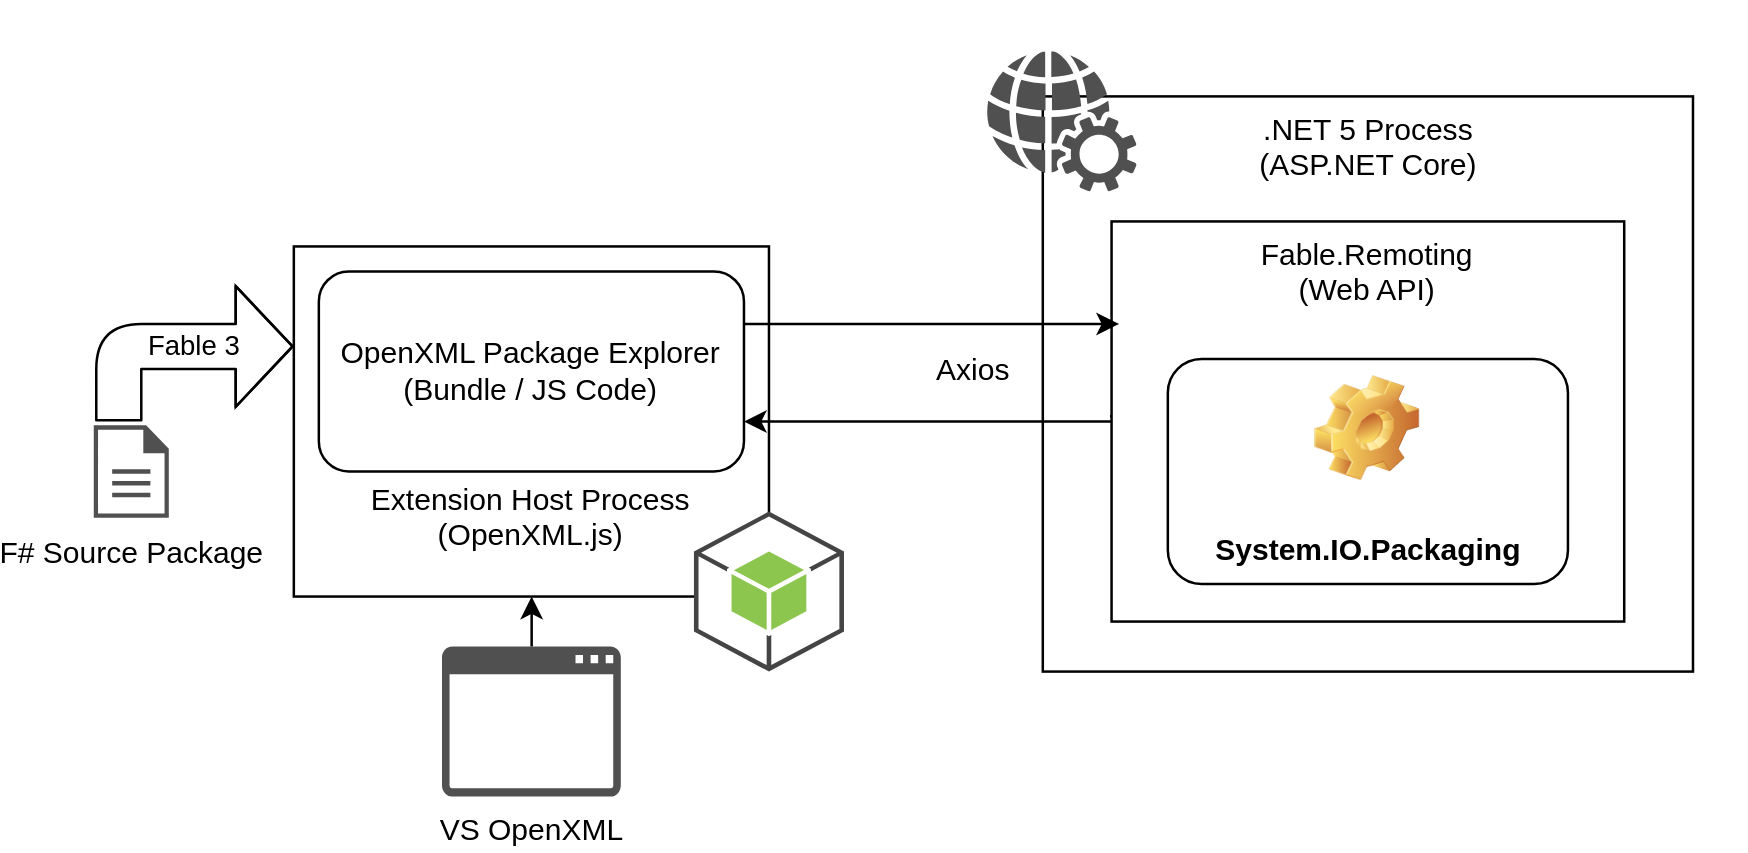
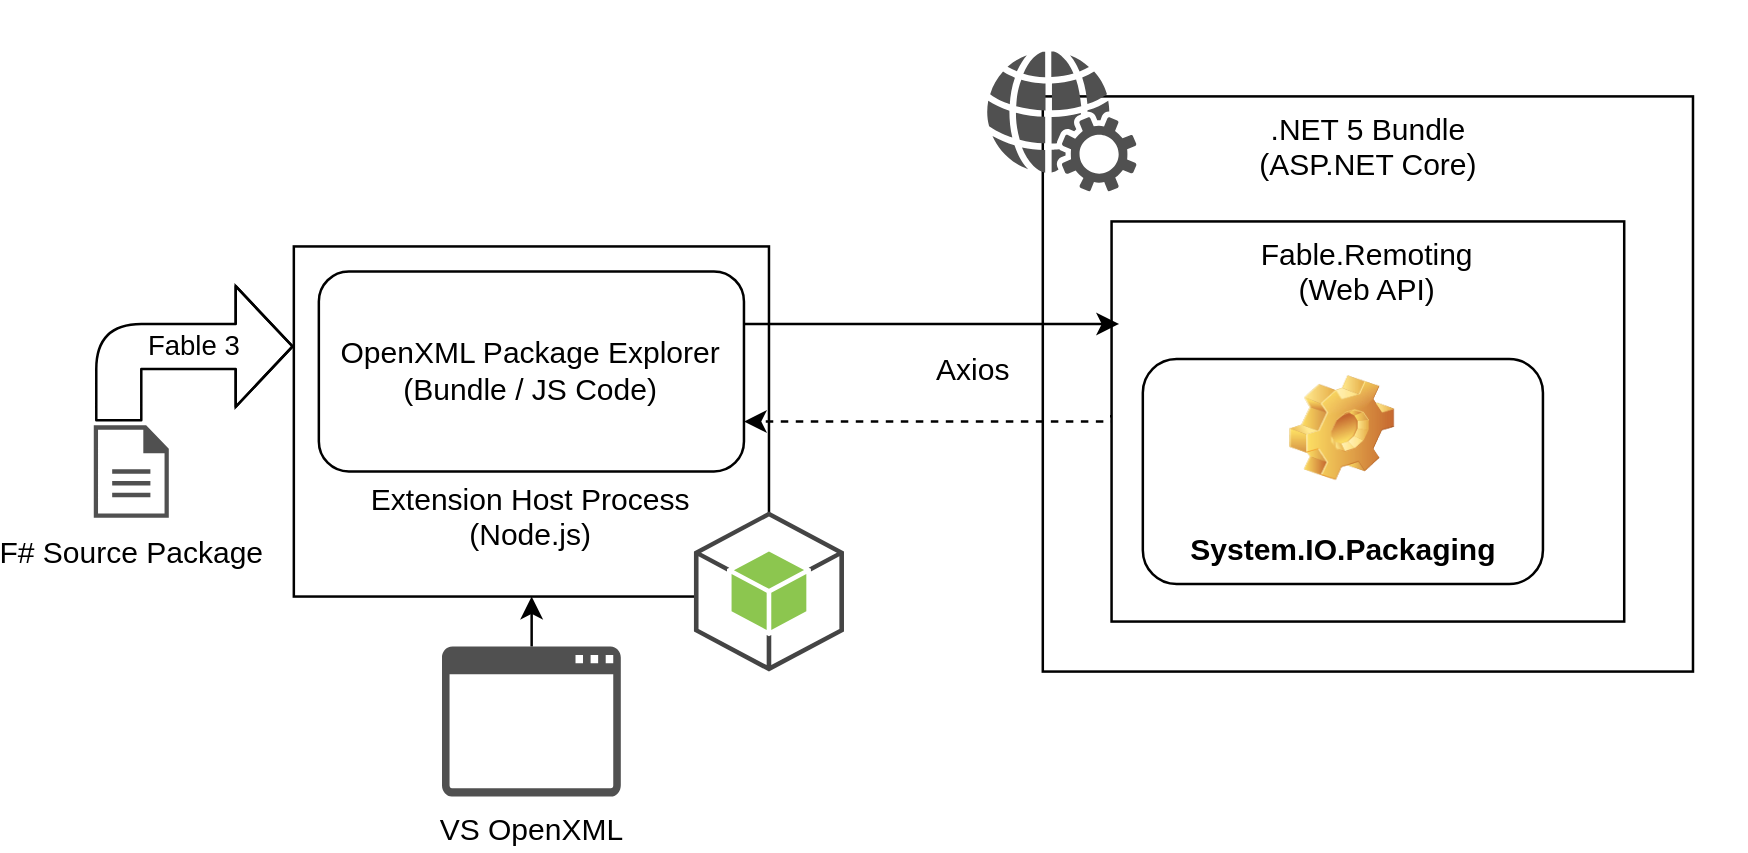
node ".NET 5 Process (ASP.NET Core)": label ".NET 5 Process (ASP.NET Core)" -> ".NET 5 Bundle (ASP.NET Core)"
edge "Fable.Remoting (Web API)" -> "OpenXML Package Explorer (Bundle / JS Code)": style solid -> dashed
node "System.IO.Packaging": moved (1368, 471) -> (1343, 471)
node "Extension Host Process (OpenXML.js)": label "Extension Host Process (OpenXML.js)" -> "Extension Host Process (Node.js)"
